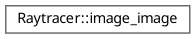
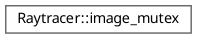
node "Raytracer::image_image": label "Raytracer::image_image" -> "Raytracer::image_mutex"
